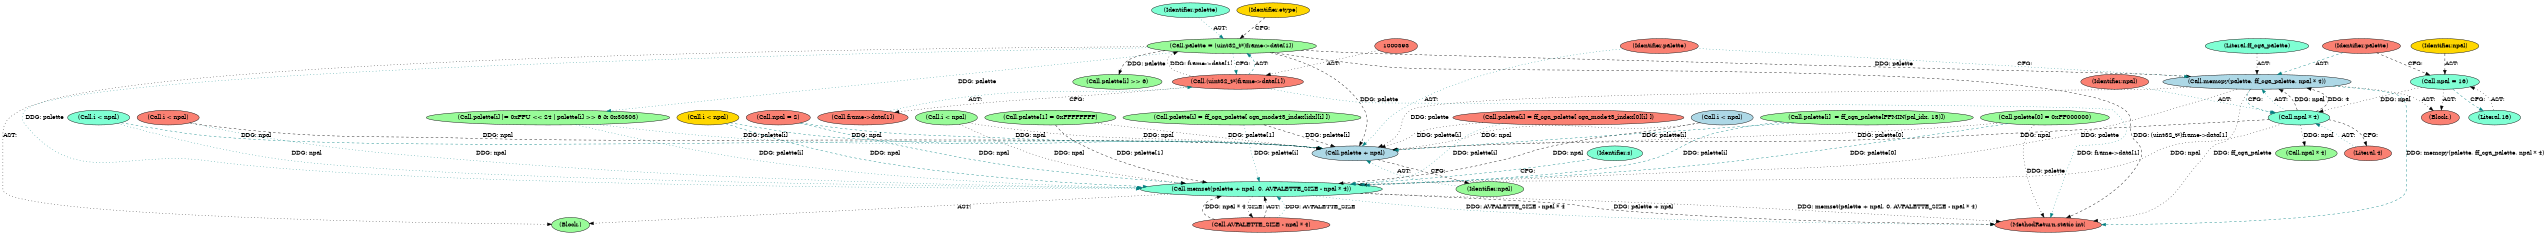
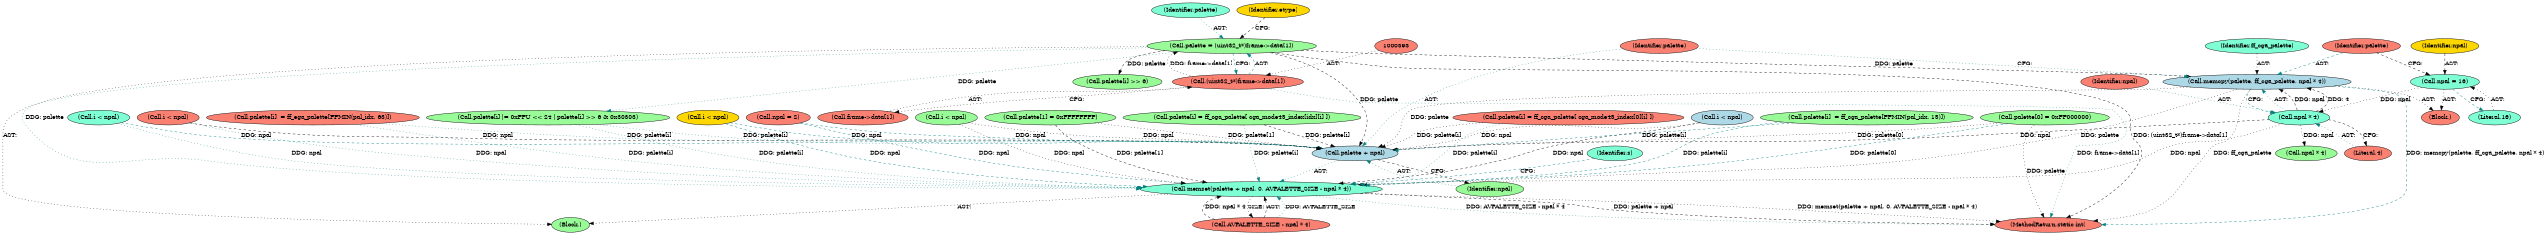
node "(Literal,ff_cga_palette)": label "(Literal,ff_cga_palette)" -> "(Identifier,ff_cga_palette)"
edge "(Call,palette = (uint32_t*)frame->data[1])" -> "(Call,(uint32_t*)frame->data[1])": style dotted -> dashed
edge "(Call,frame->data[1])" -> "(Call,(uint32_t*)frame->data[1])": color teal -> black
node "(Call,palette[i]  = ff_ega_palette[FFMIN(pal_idx, 63)])": added
edge "(Call,palette + npal)" -> "(Call,memset(palette + npal, 0, AVPALETTE_SIZE - npal * 4))": added, label "AST:"
